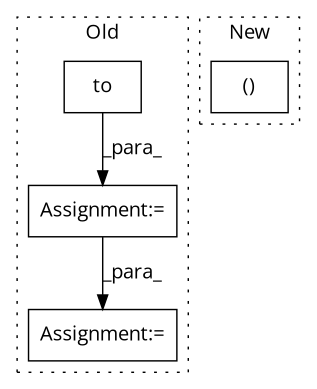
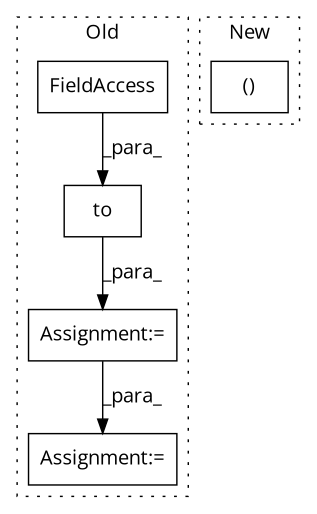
node "FieldAccess": added
